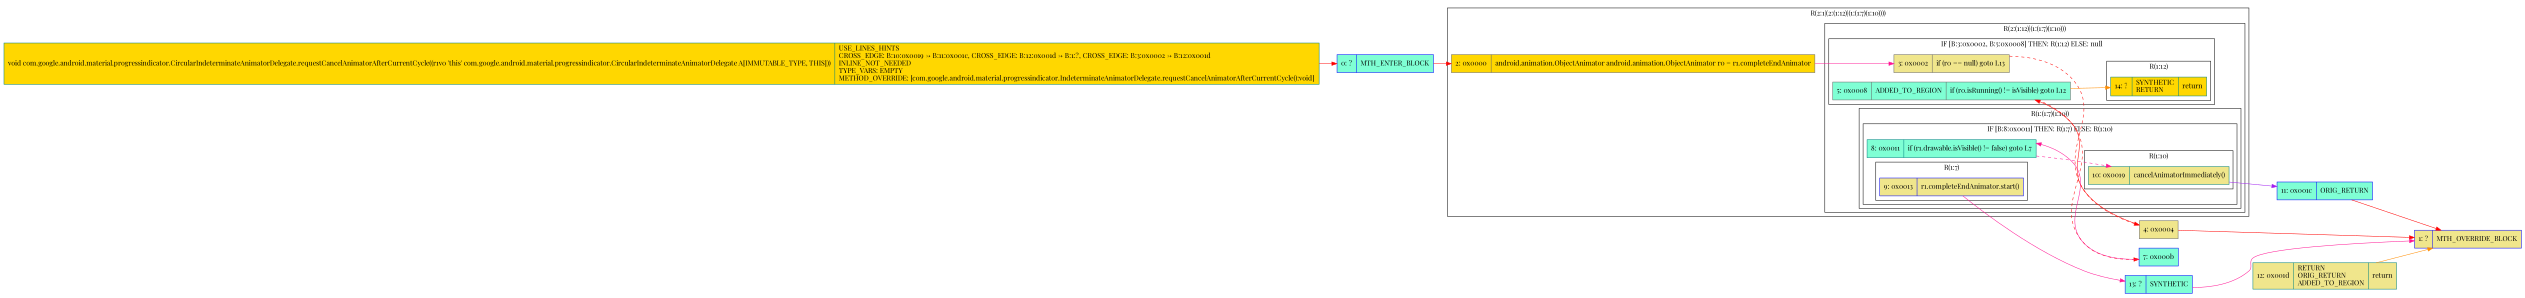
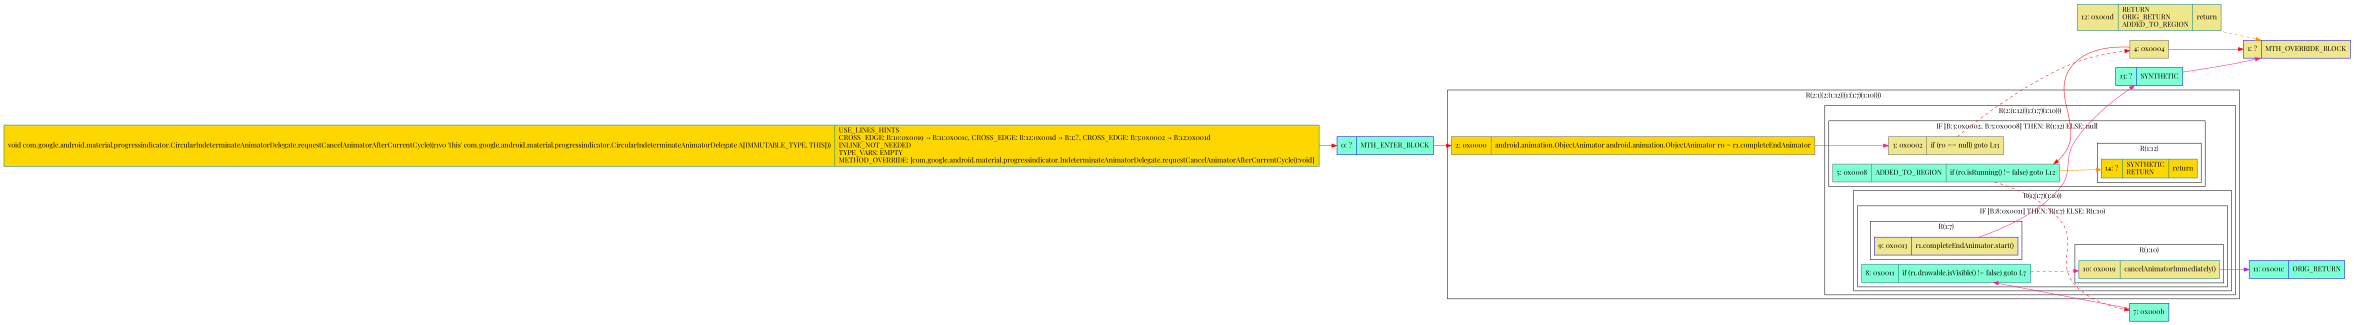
node "5: 0x0008": text "if (r0.isRunning() != isVisible) goto L12" -> "if (r0.isRunning() != false) goto L12"
edge "11: 0x001c" -> "1: ?": removed
edge "12: 0x001d" -> "1: ?": style solid -> dashed
